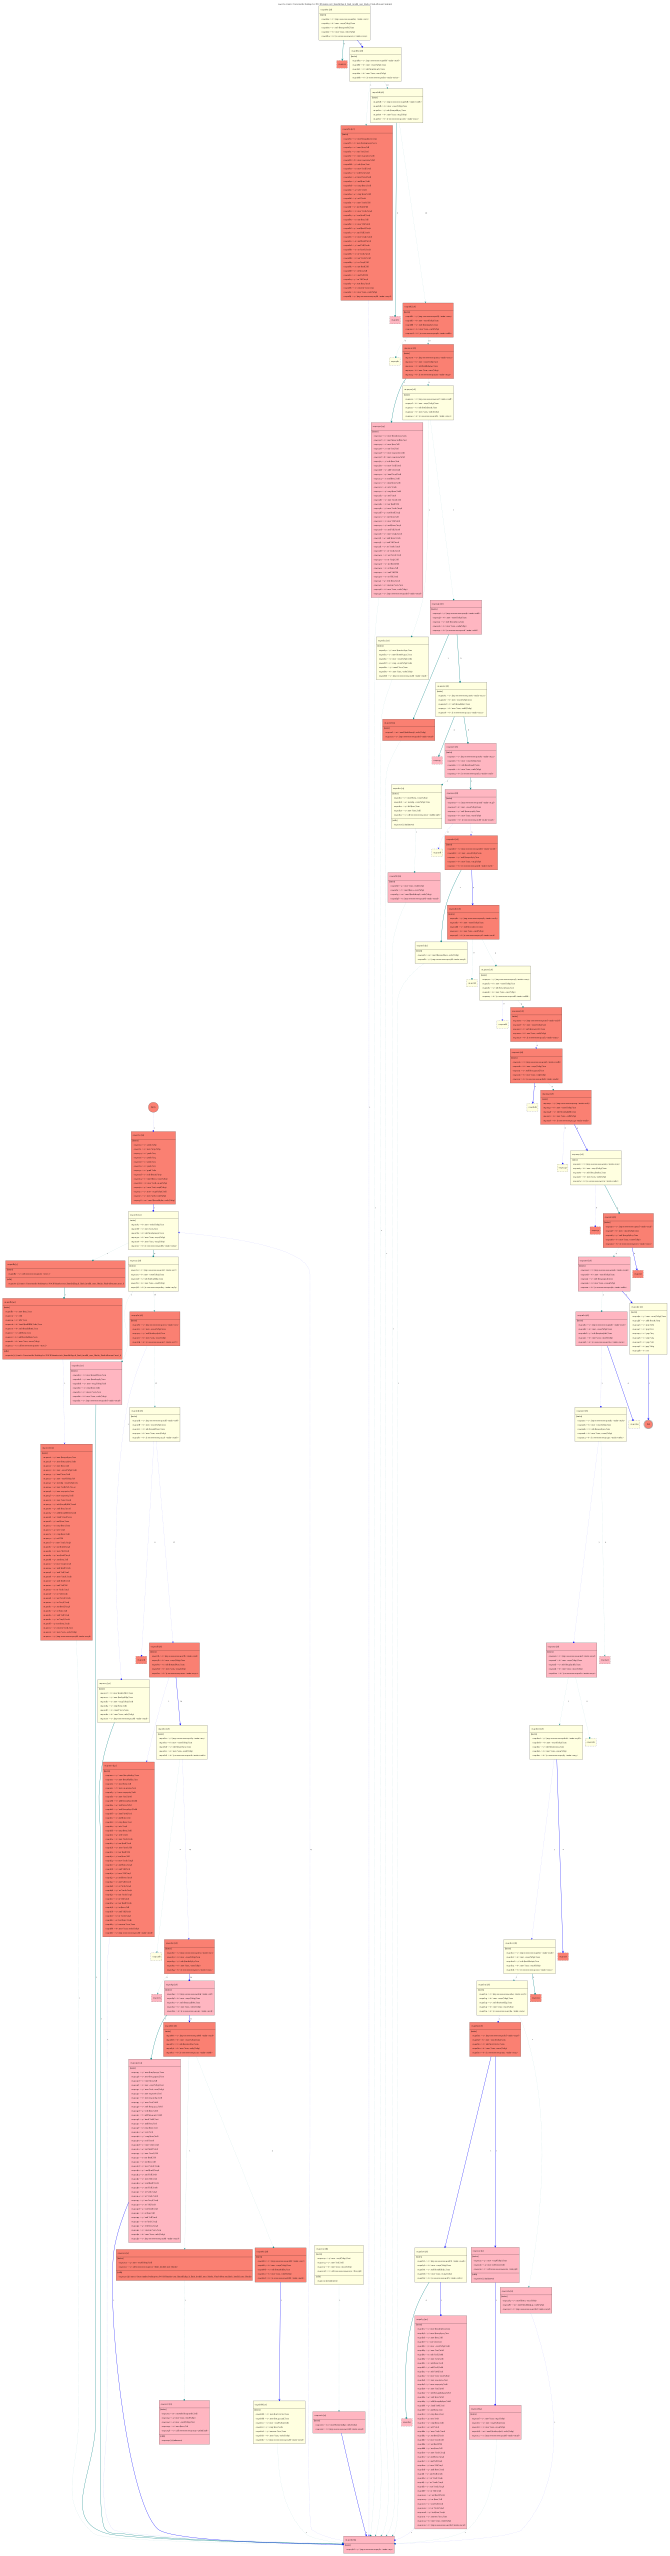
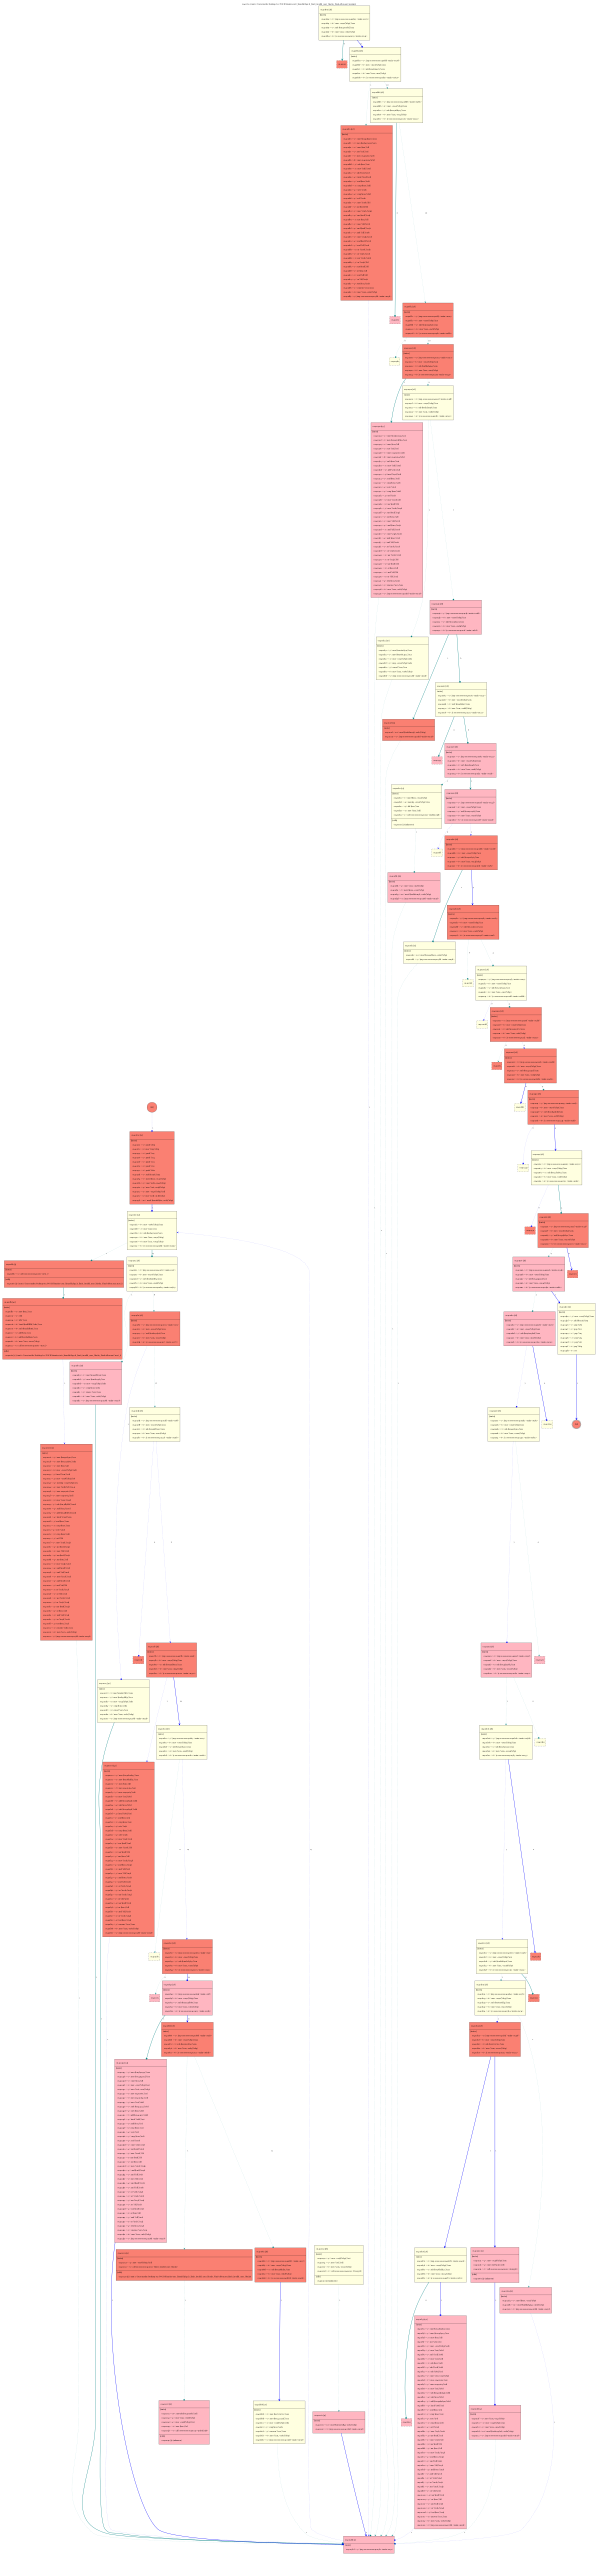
node "0x4021f2": added
